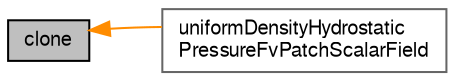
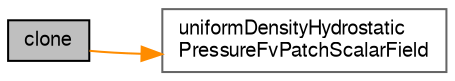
edge "uniformDensityHydrostatic PressureFvPatchScalarField" -> "clone": reversed
